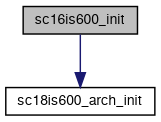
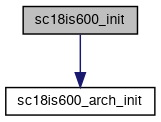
node "sc16is600_init": label "sc16is600_init" -> "sc18is600_init"
